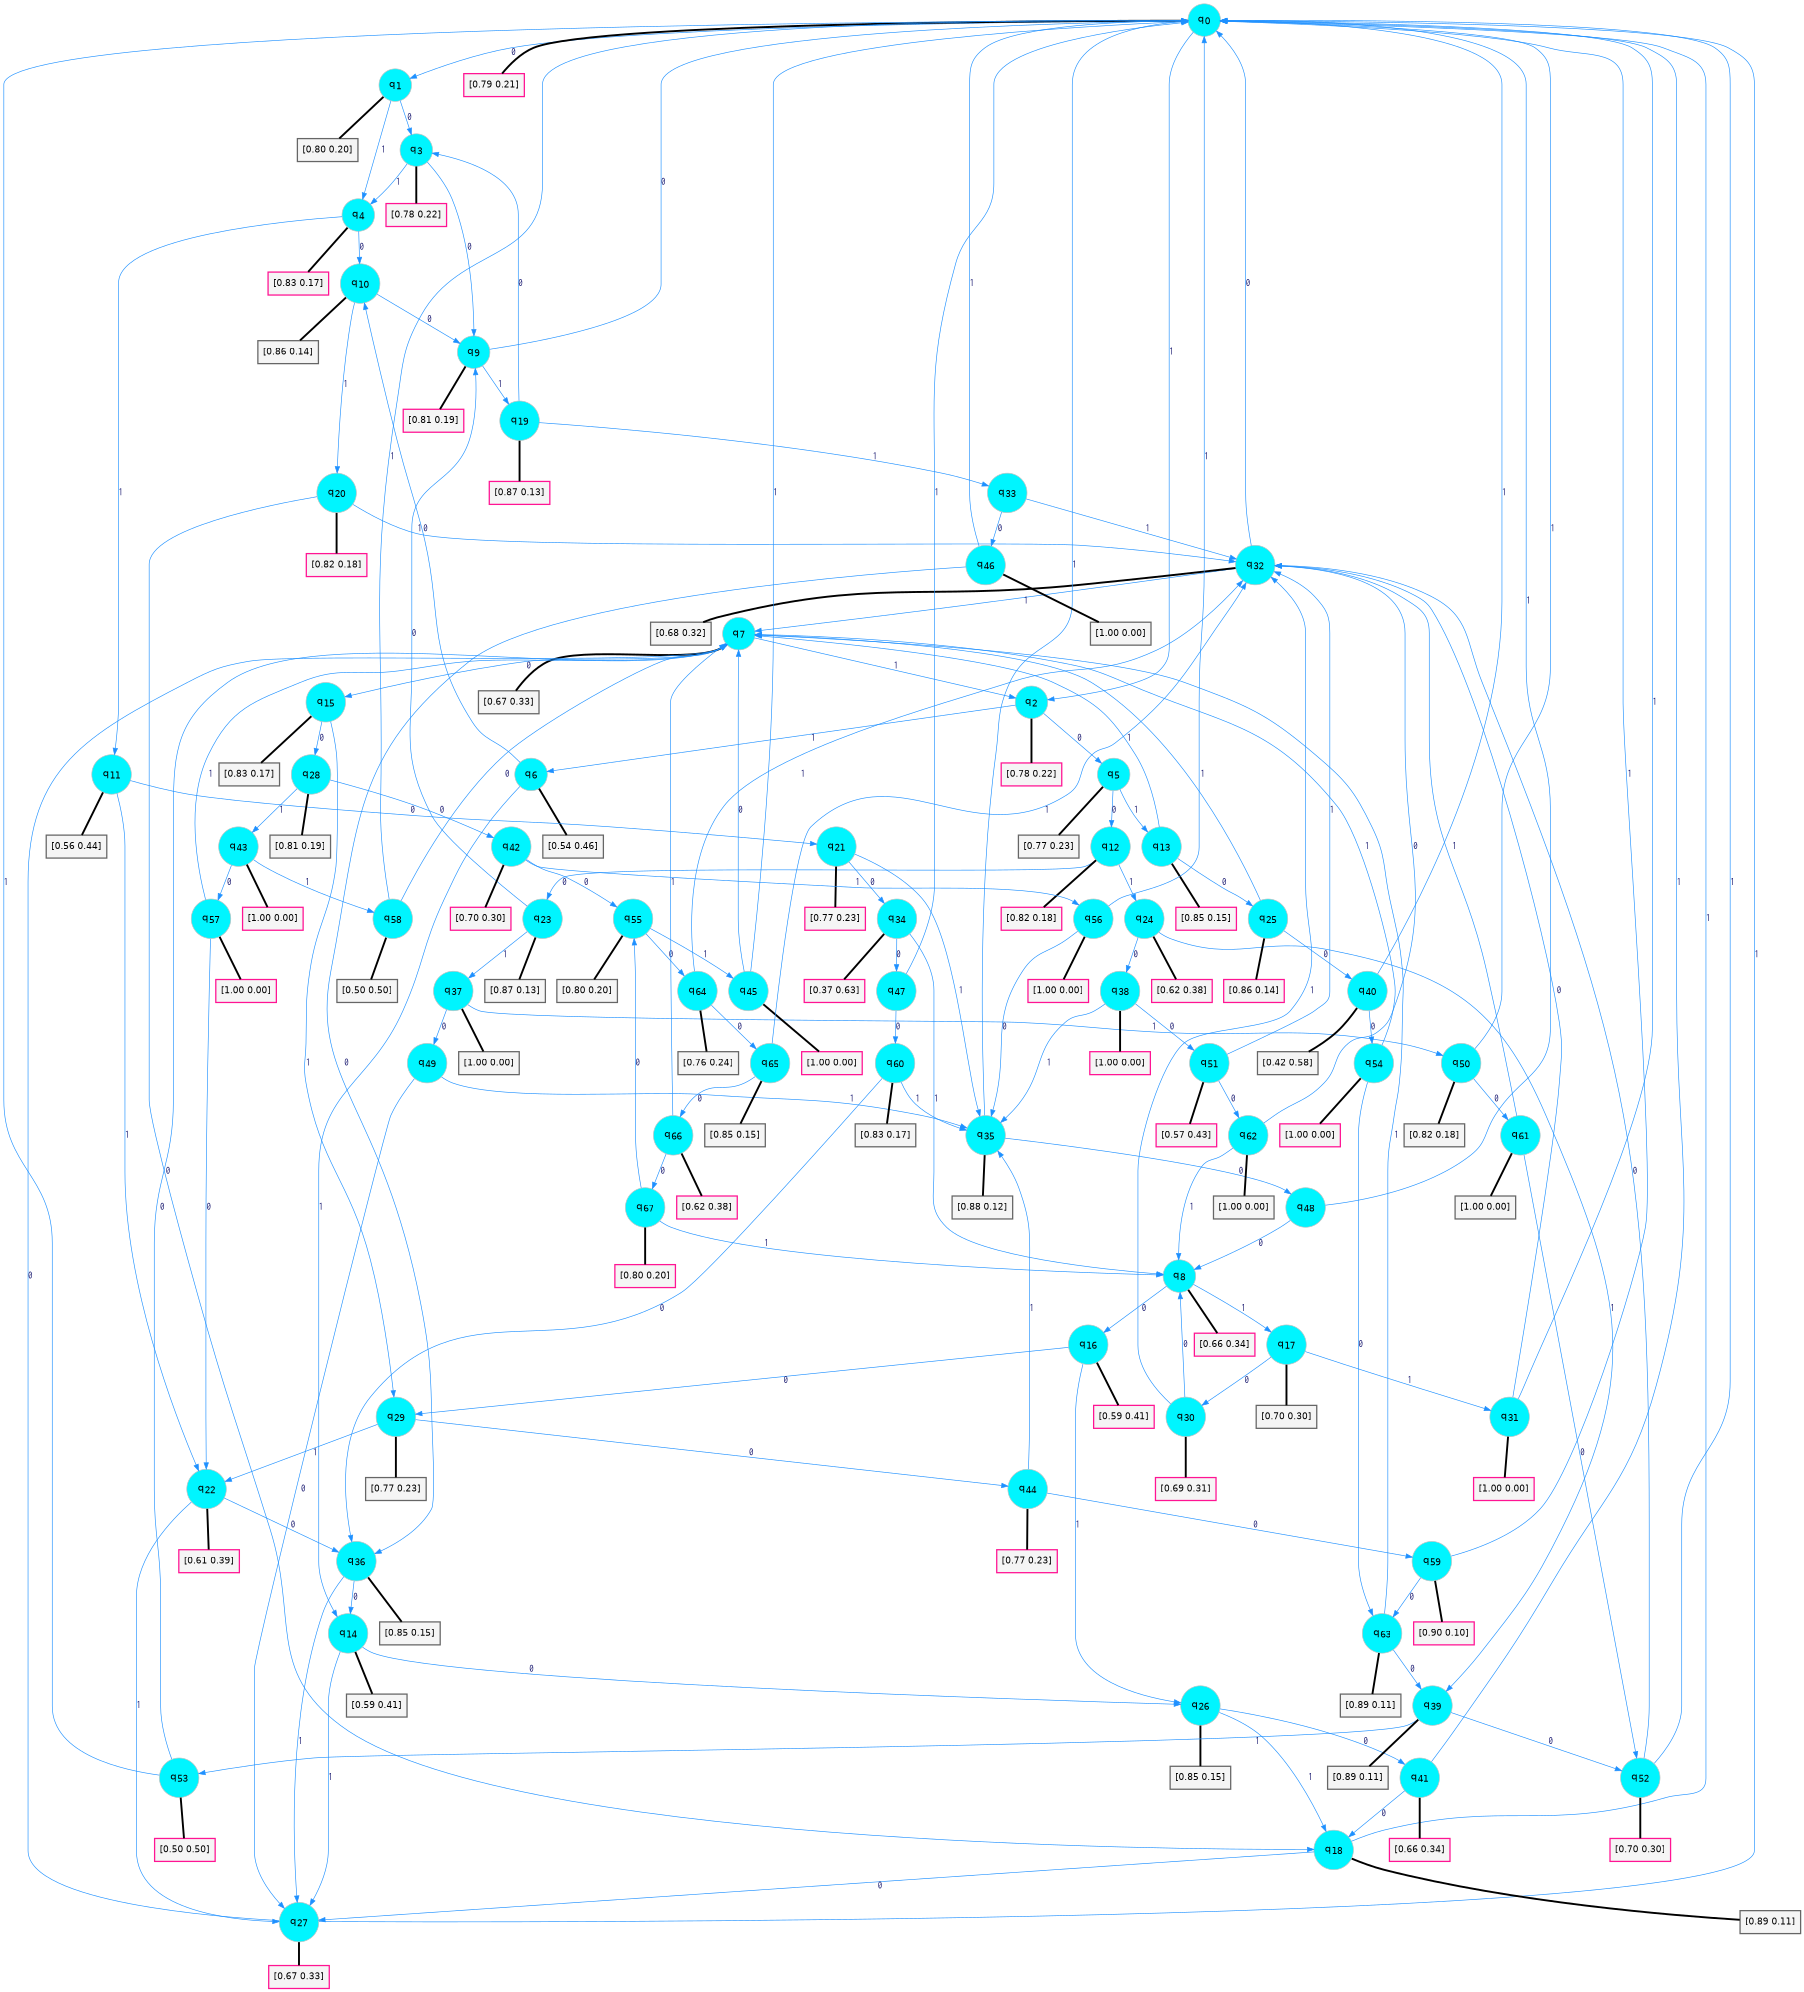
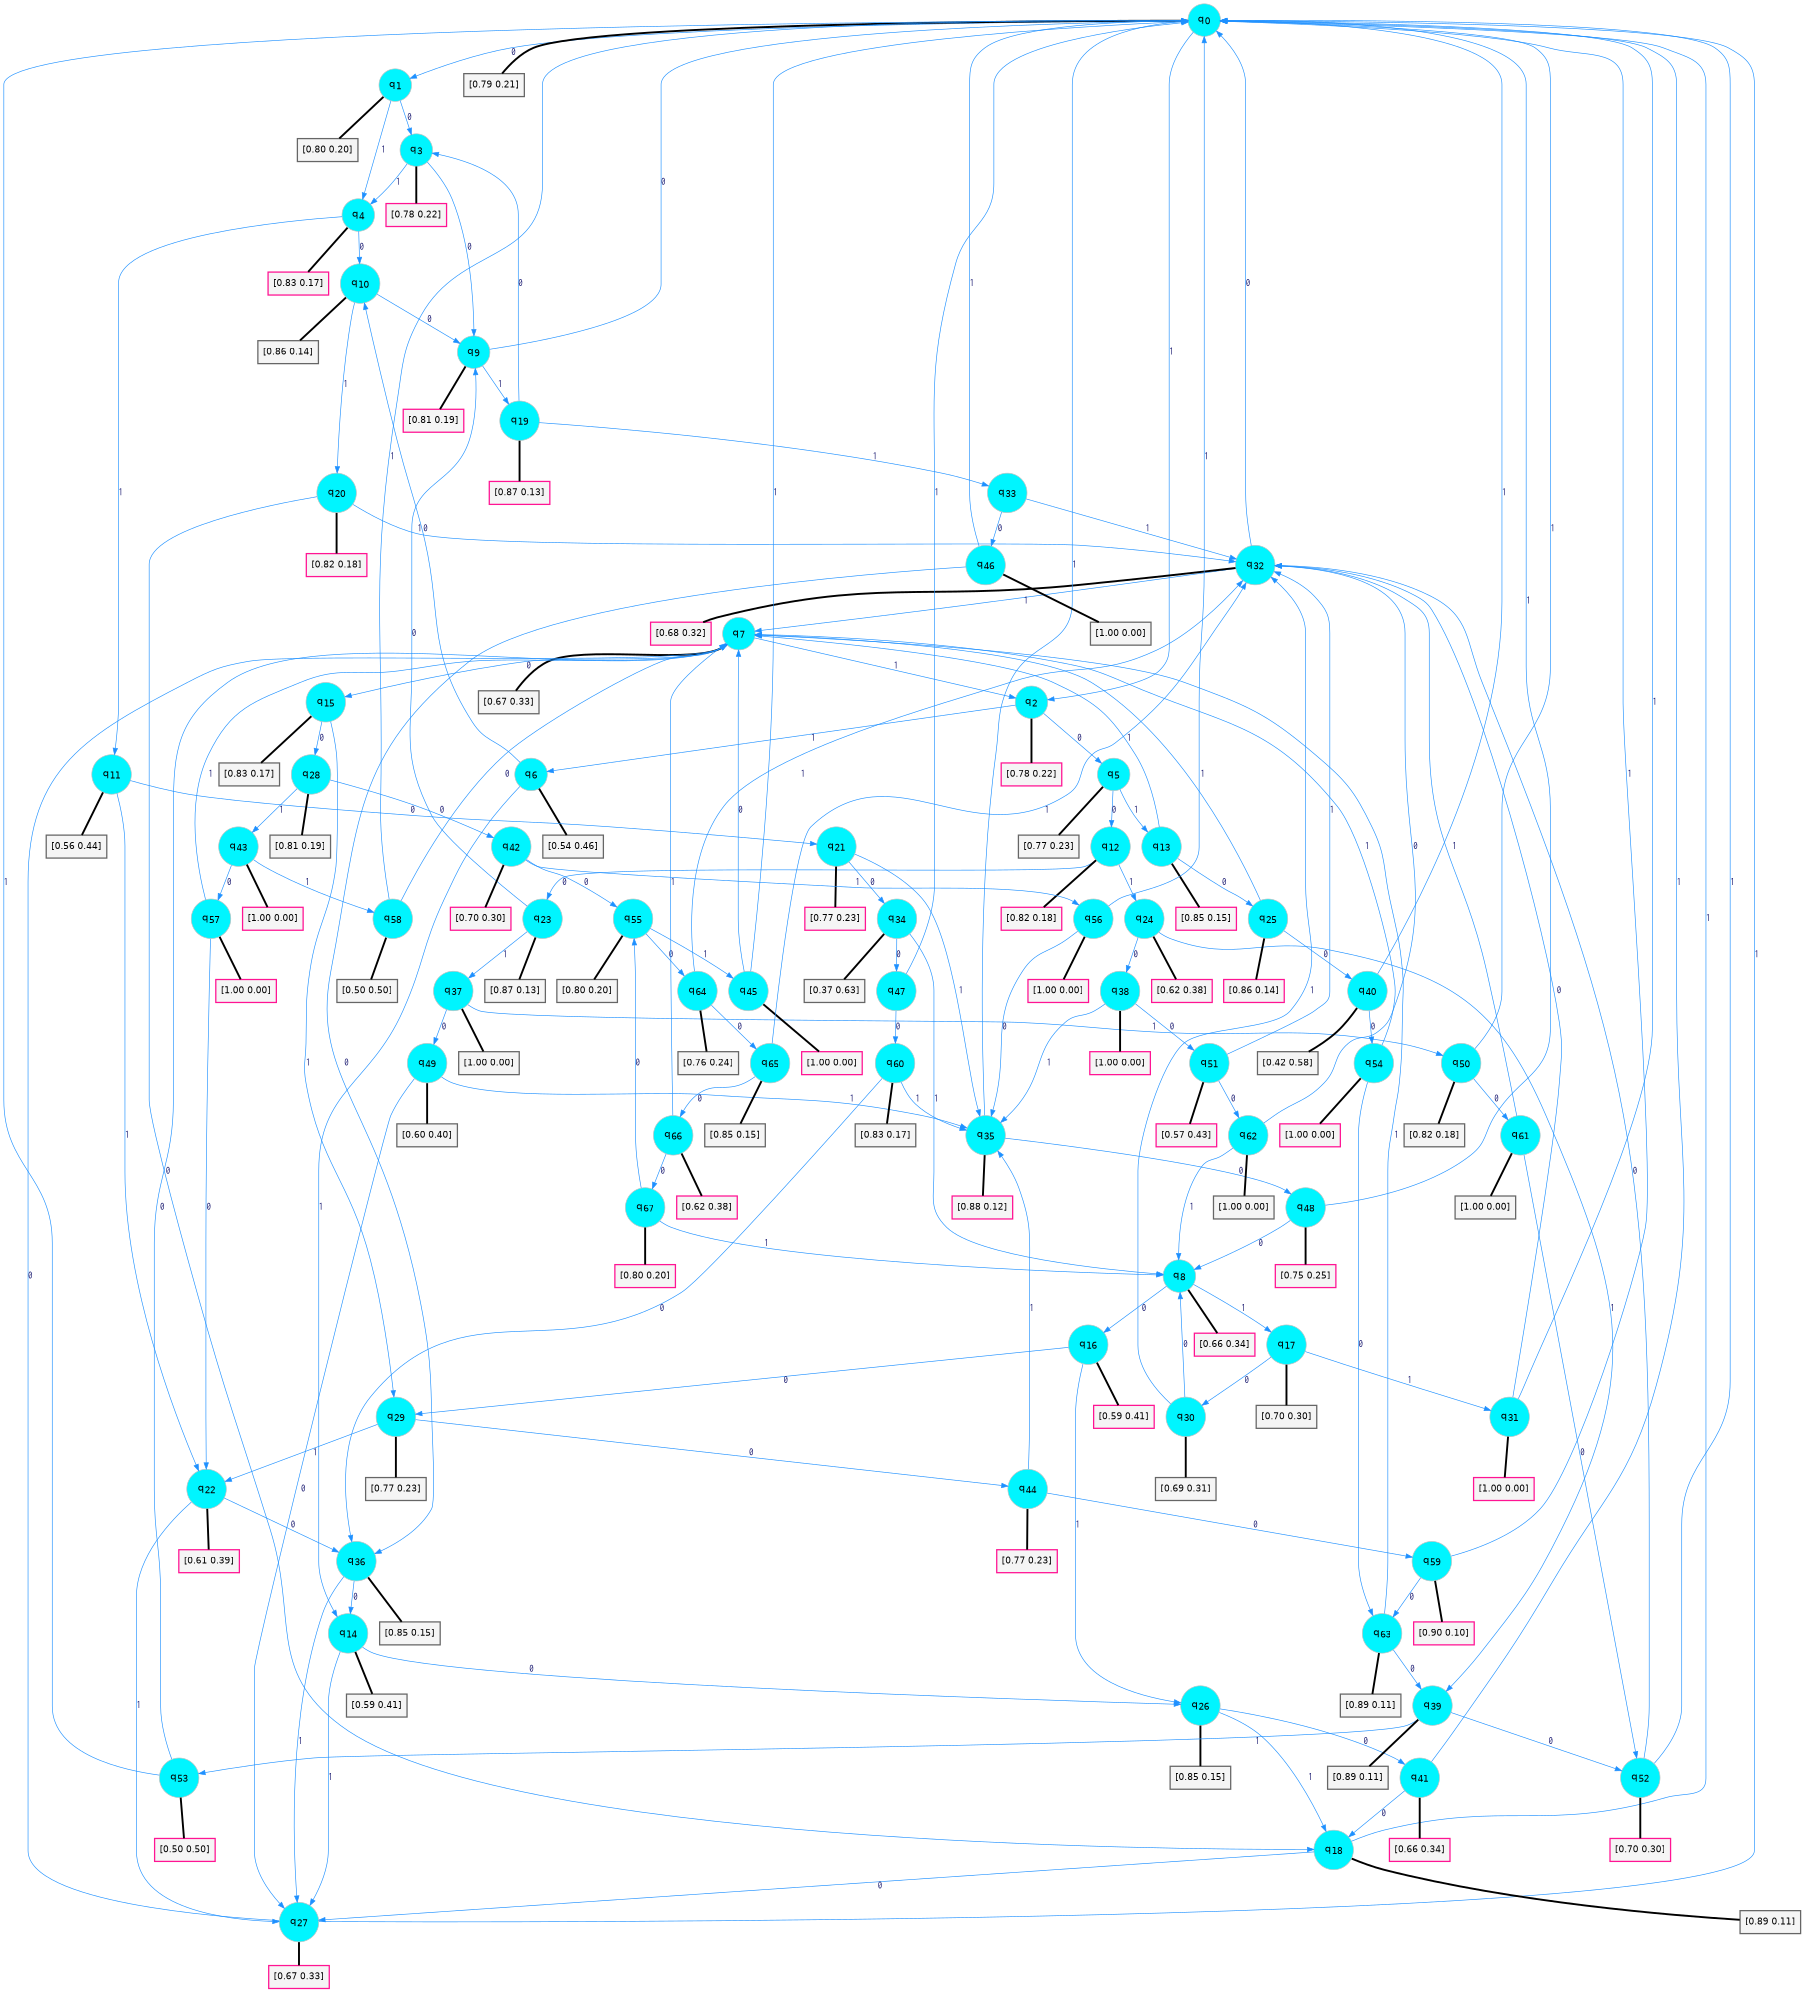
node "[0.79 0.21]": color deeppink -> gray40
node "[0.68 0.32]": color gray40 -> deeppink
node "[0.37 0.63]": color deeppink -> gray40
node "[0.60 0.40]": added
node "[0.88 0.12]": color gray40 -> deeppink
node "[0.75 0.25]": added
node "[0.69 0.31]": color deeppink -> gray40
